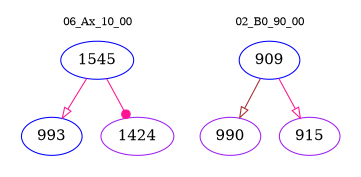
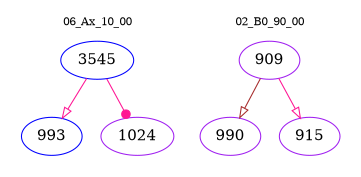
node "1545": label "1545" -> "3545"
node "909": color blue -> purple
node "1424": label "1424" -> "1024"
